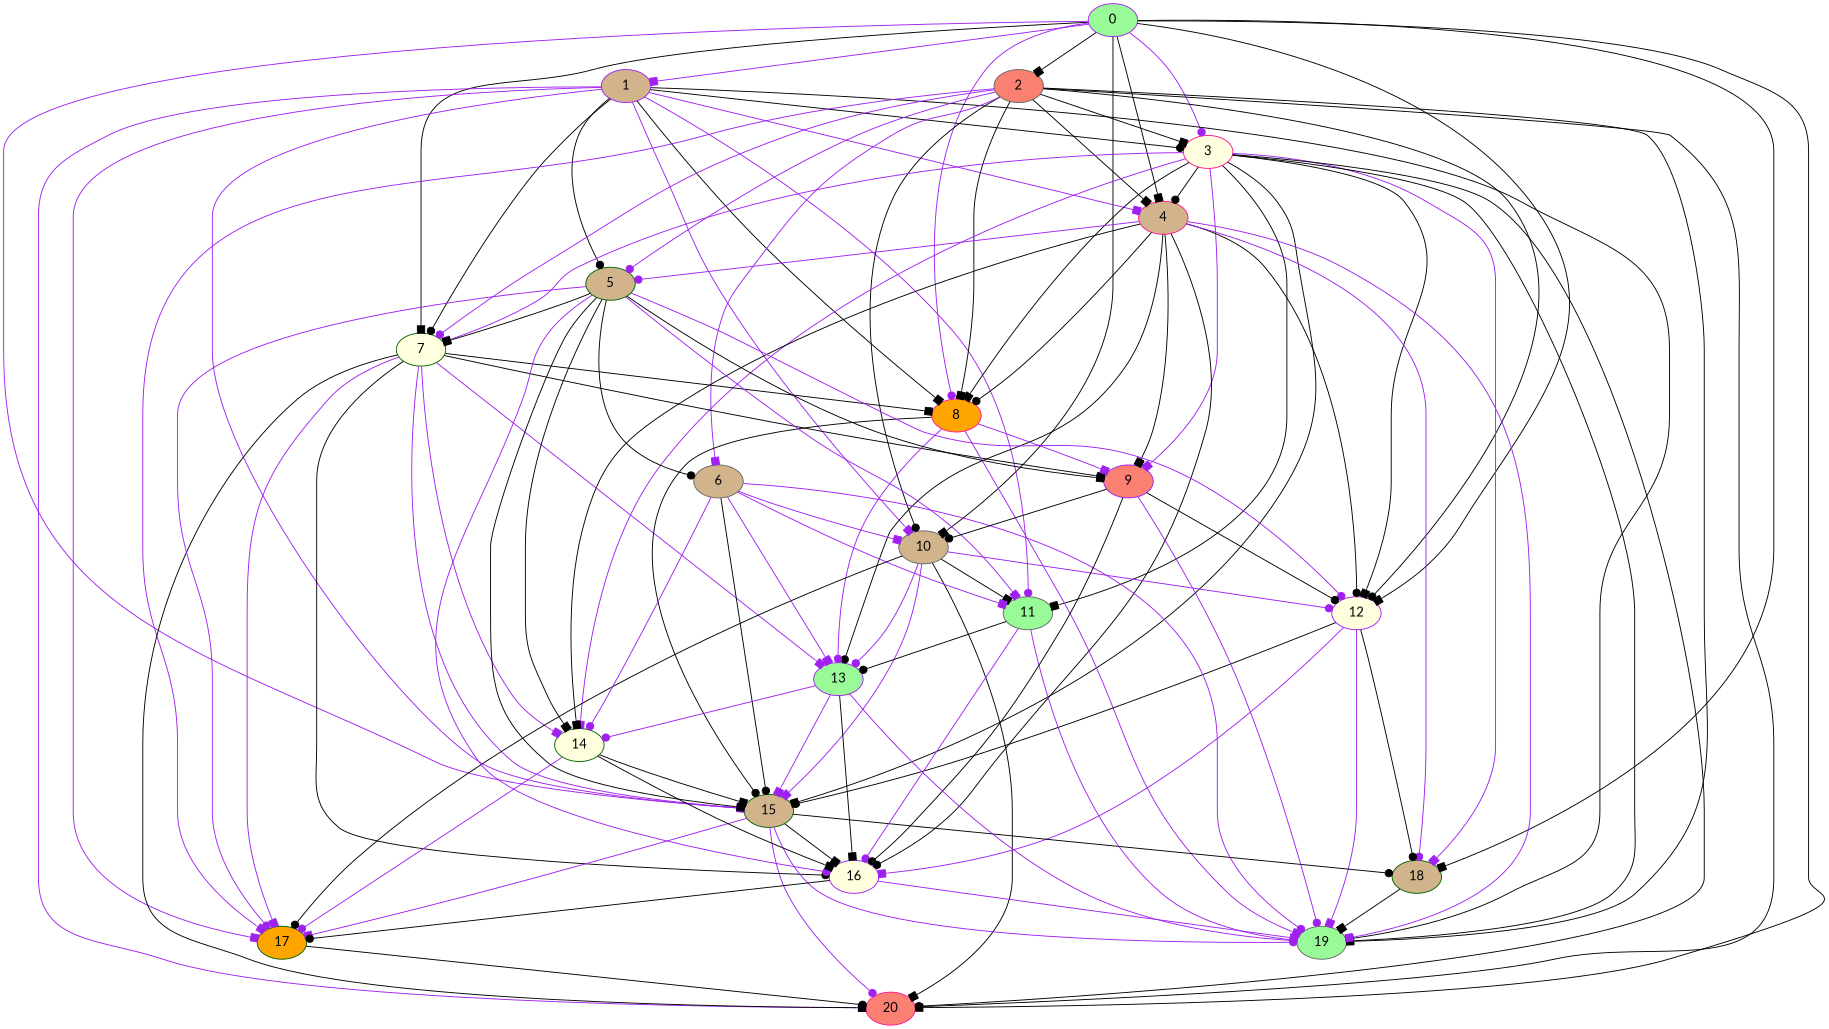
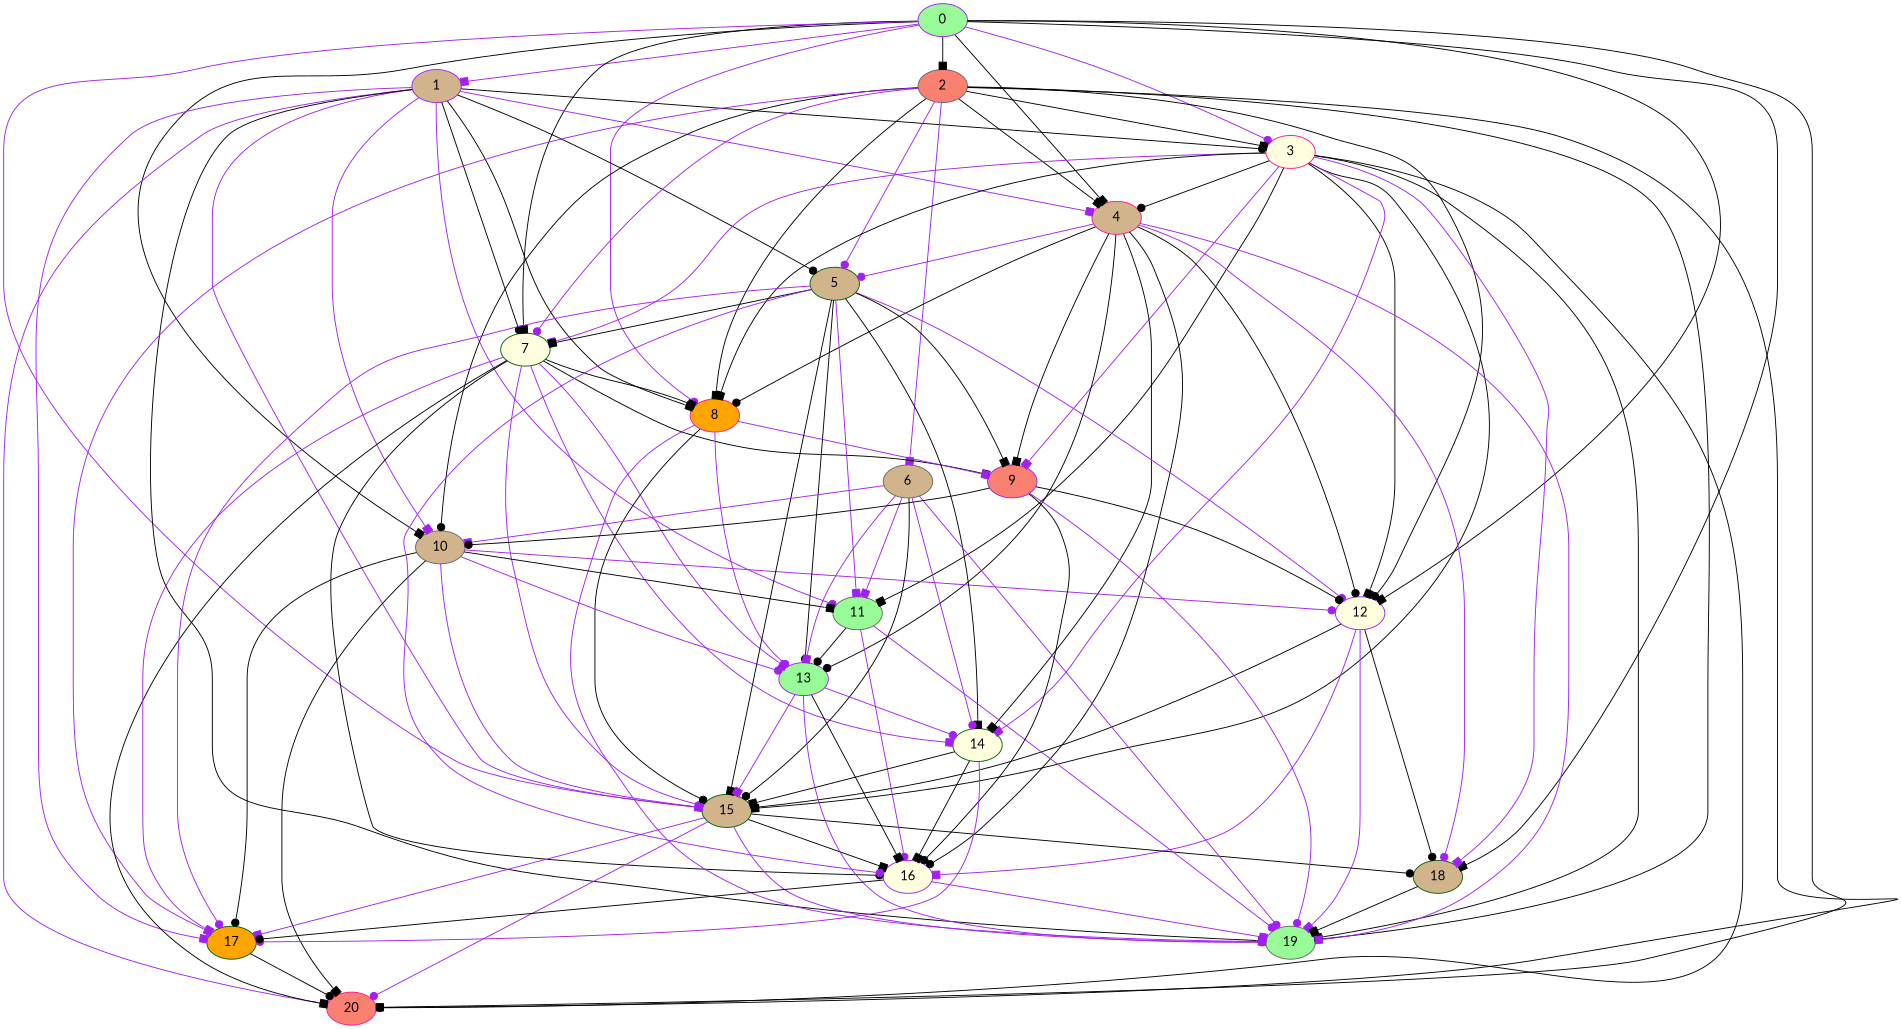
edge "5" -> "6": now "5" -> "13"
